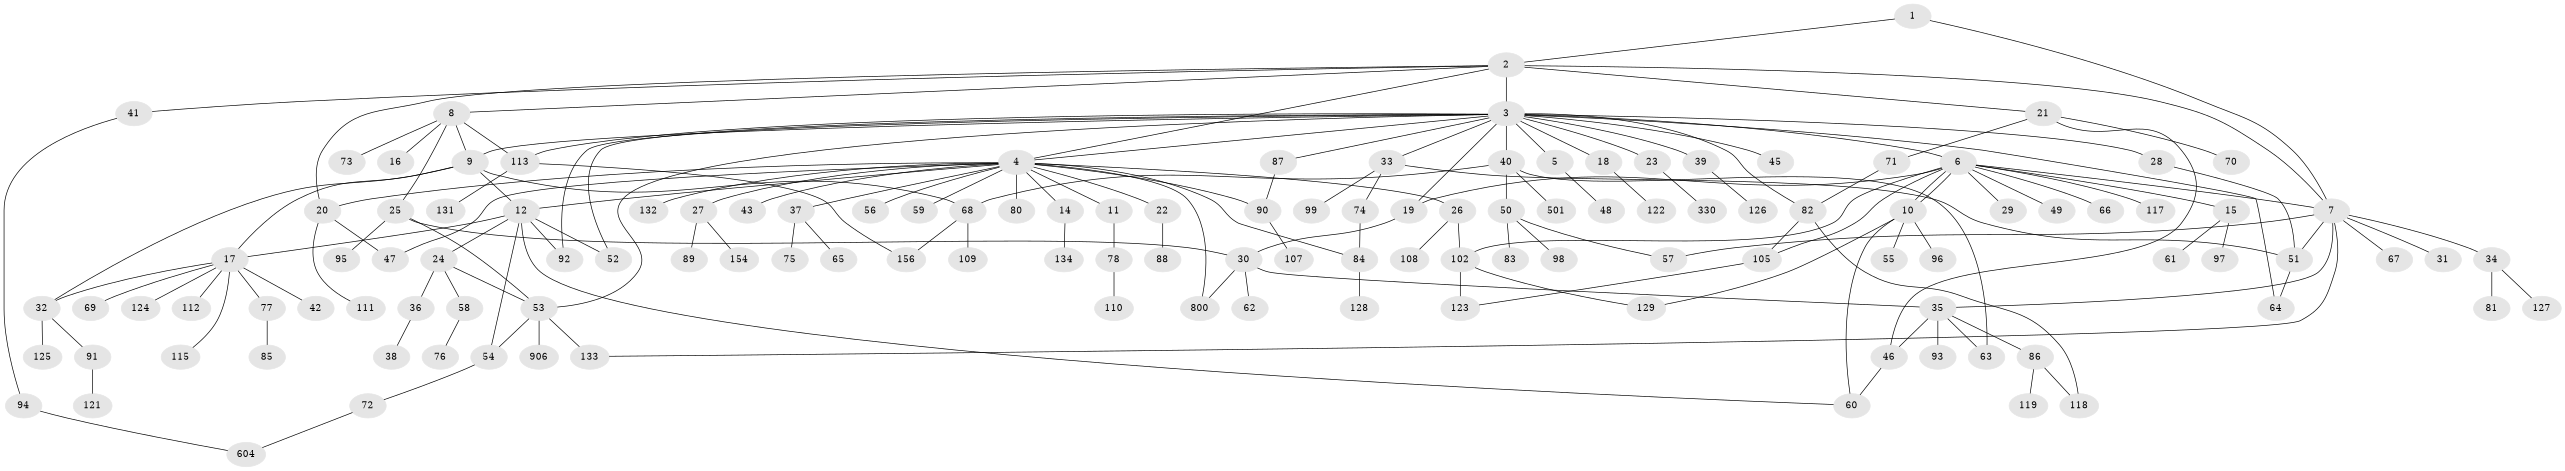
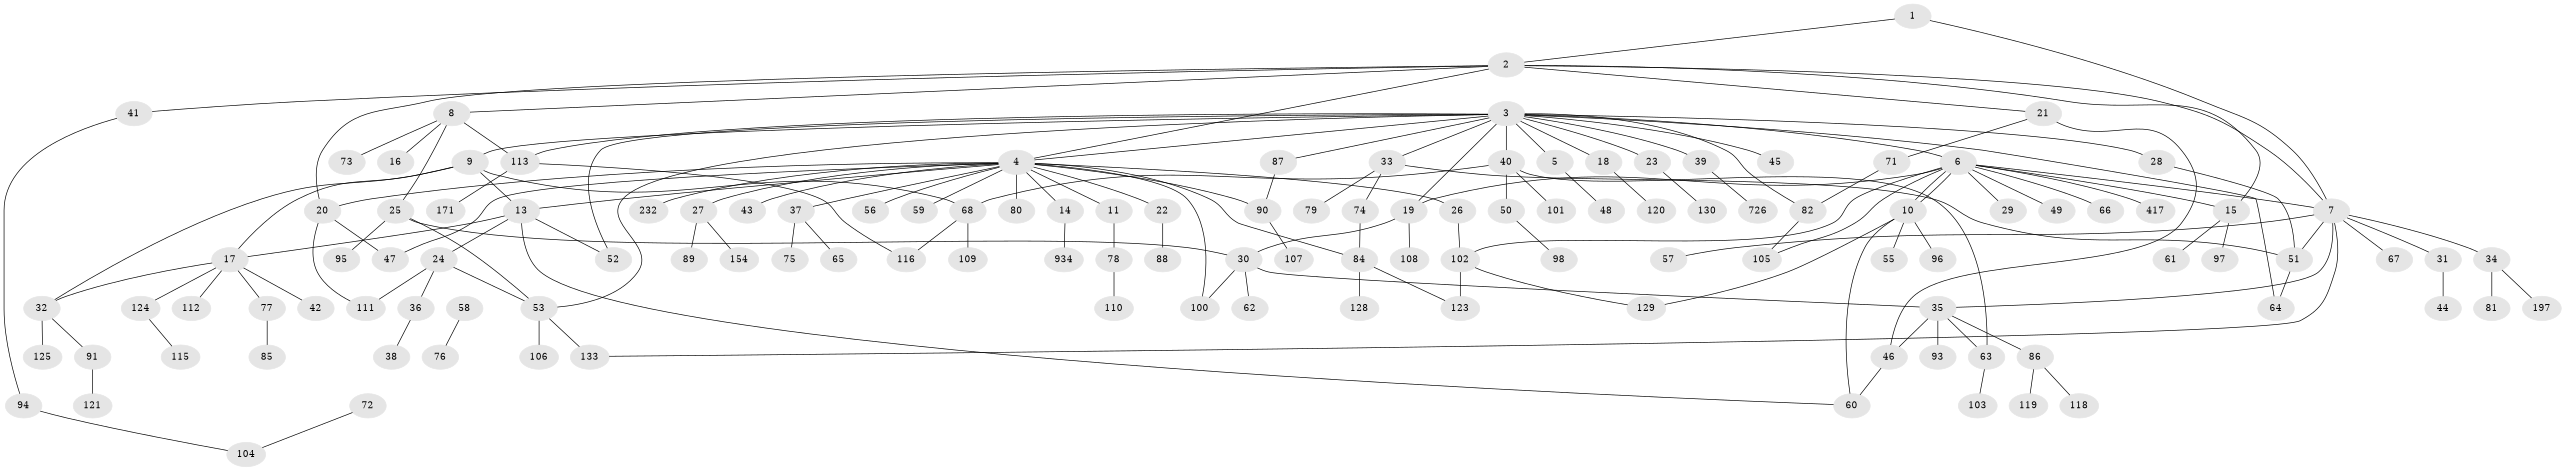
edge "2" -- "3": now "2" -- "15"
edge "8" -- "9": removed
node "70": removed
node "131": label "131" -> "171"
node "12": label "12" -> "13"
node "132": label "132" -> "232"
node "99": label "99" -> "79"
node "501": label "501" -> "101"
node "122": label "122" -> "120"
node "330": label "330" -> "130"
node "126": label "126" -> "726"
node "117": label "117" -> "417"
edge "26" -- "108": now "19" -- "108"
edge "50" -- "57": removed
node "92": removed
node "156": label "156" -> "116"
node "134": label "134" -> "934"
node "83": removed
edge "24" -- "58": now "24" -- "111"
edge "105" -- "123": now "84" -- "123"
edge "82" -- "118": removed
node "69": removed
node "800": label "800" -> "100"
node "44": added
node "127": label "127" -> "197"
edge "17" -- "115": now "124" -- "115"
node "54": removed
node "906": label "906" -> "106"
node "103": added
node "604": label "604" -> "104"
